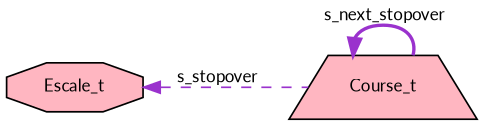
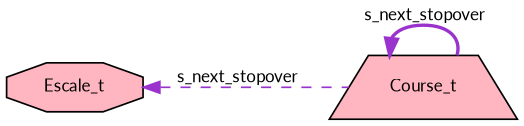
edge "Course_t" -> "Escale_t": label " s_stopover" -> " s_next_stopover"
